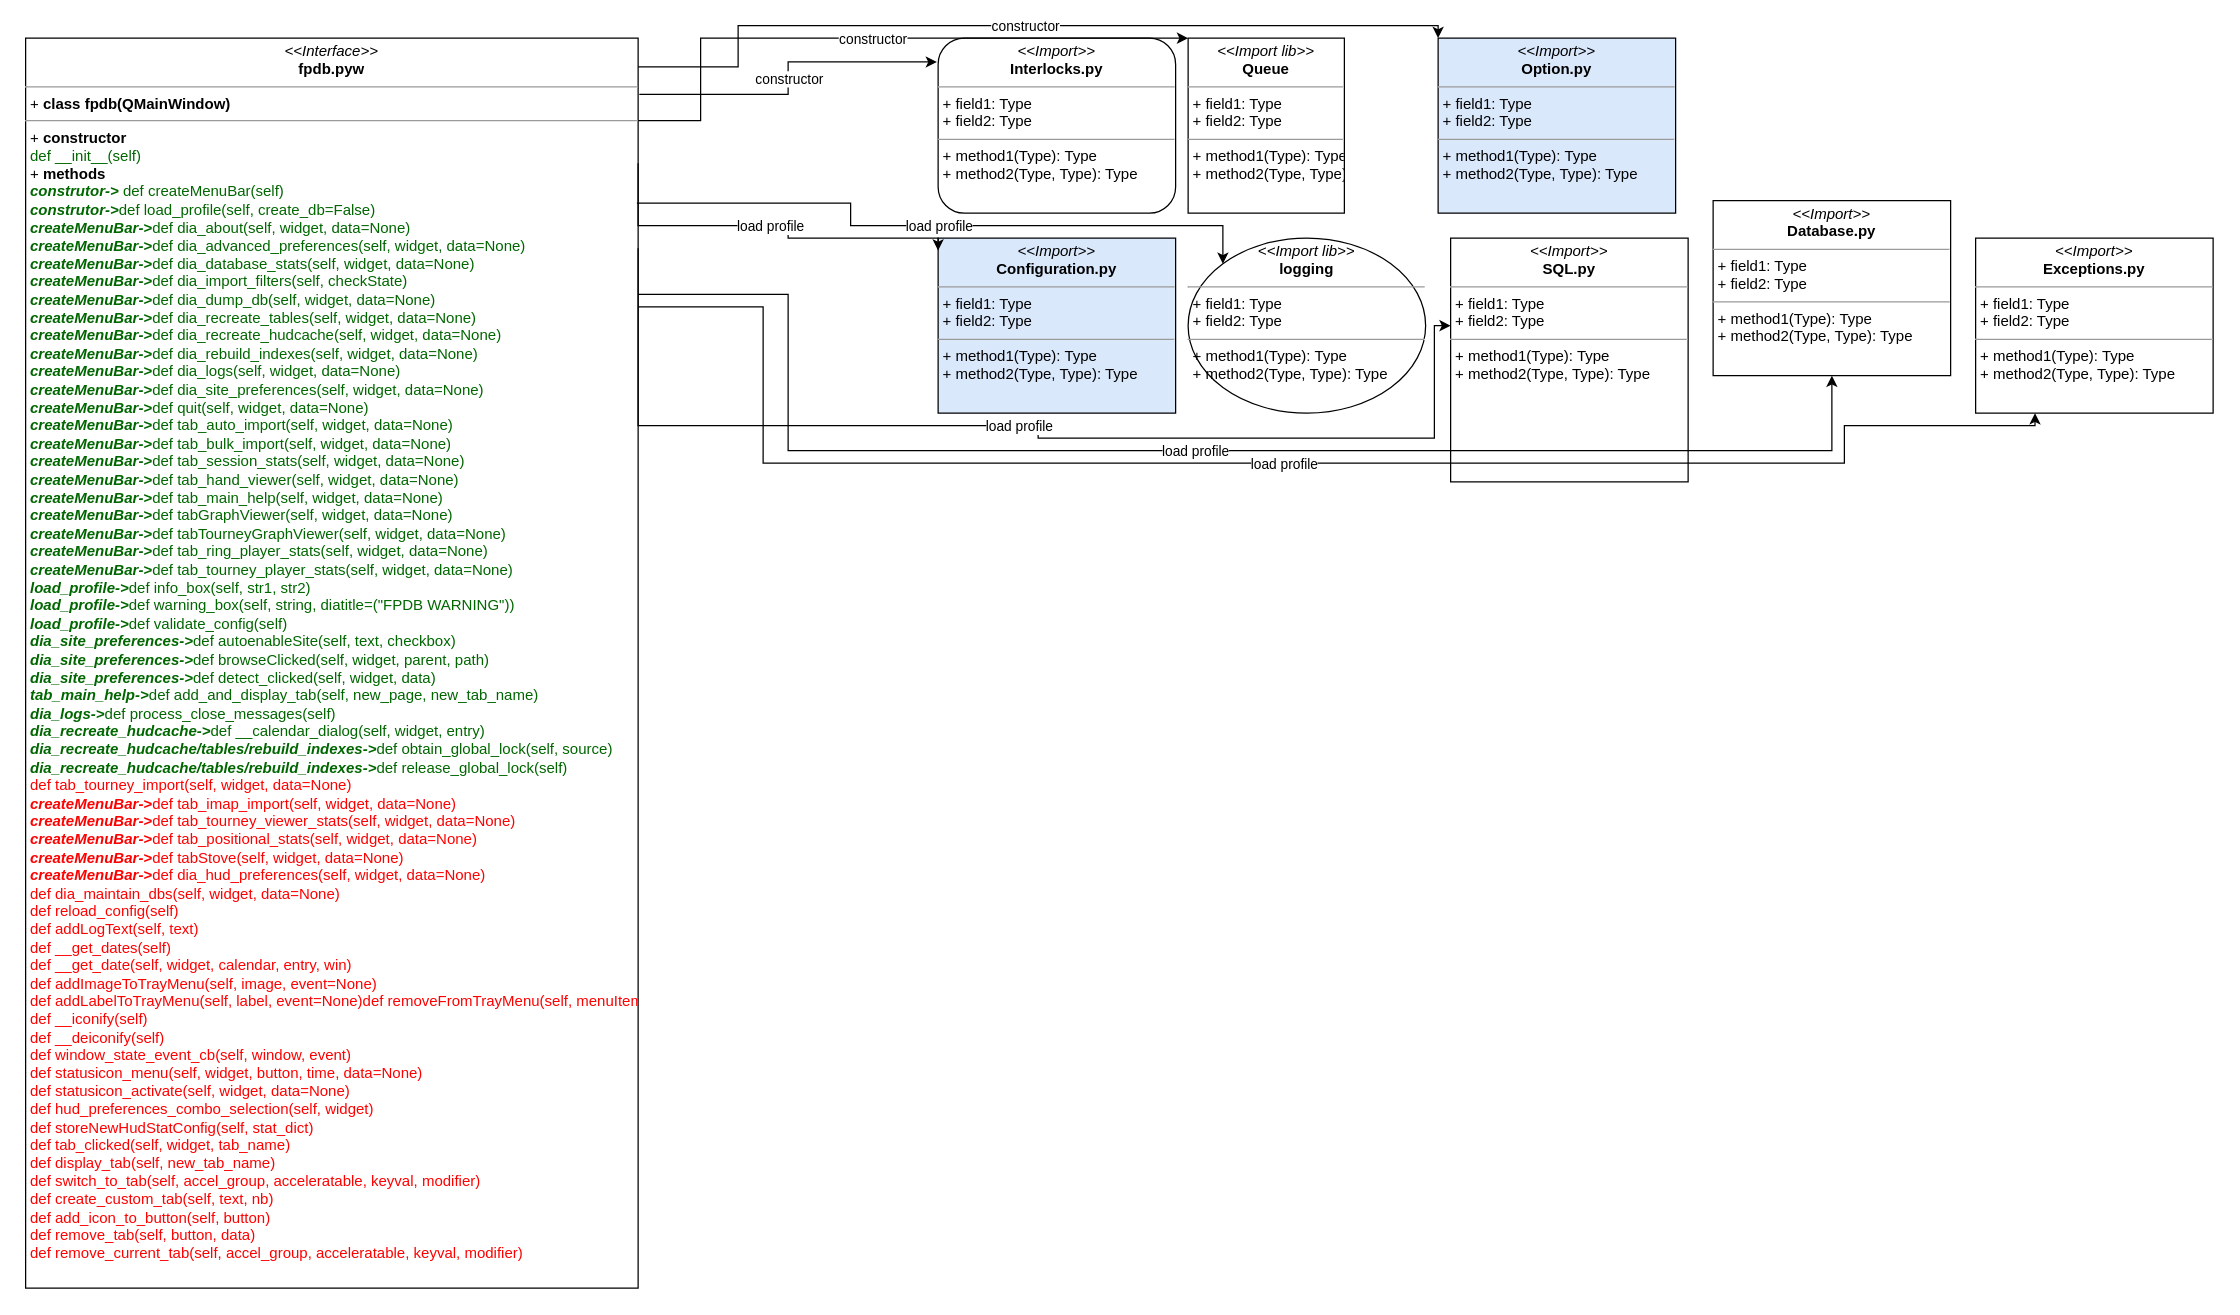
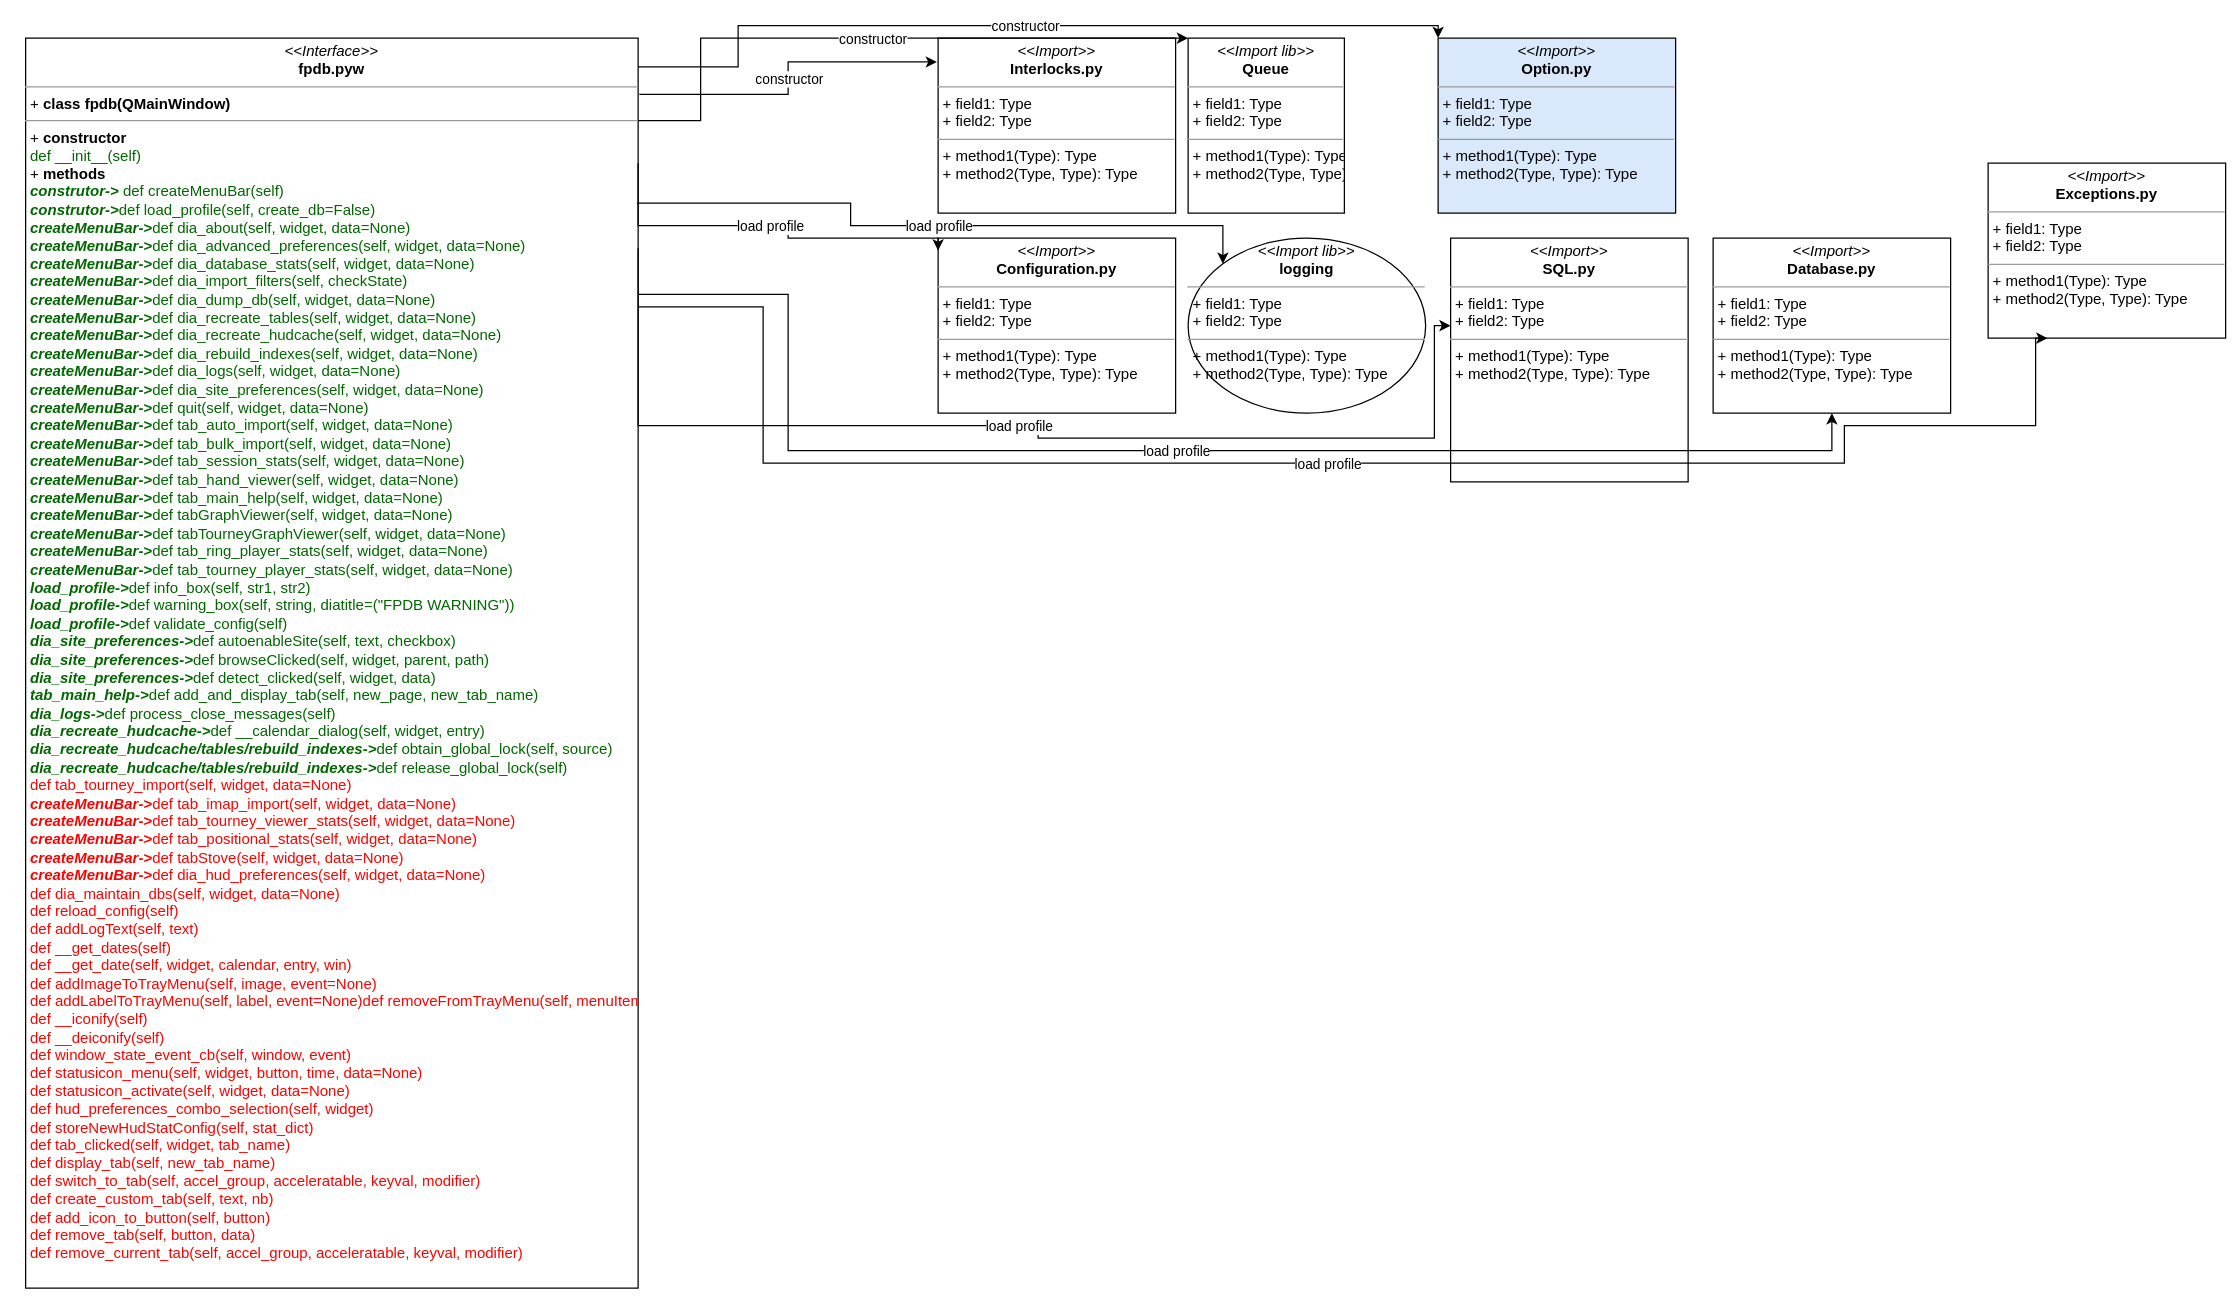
node "<<Import>> Interlocks.py + field1: Type + field2: Type + method1(Type): Type + method2(Type, Type): Type": shape rounded rectangle -> rectangle
node "<<Import>> Database.py + field1: Type + field2: Type + method1(Type): Type + method2(Type, Type): Type": moved (1832, 288) -> (1832, 326)
node "<<Import>> Configuration.py + field1: Type + field2: Type + method1(Type): Type + method2(Type, Type): Type": fillcolor #dae8fc -> #ffffff
node "<<Import>> Exceptions.py + field1: Type + field2: Type + method1(Type): Type + method2(Type, Type): Type": moved (2094, 326) -> (2107, 251)
